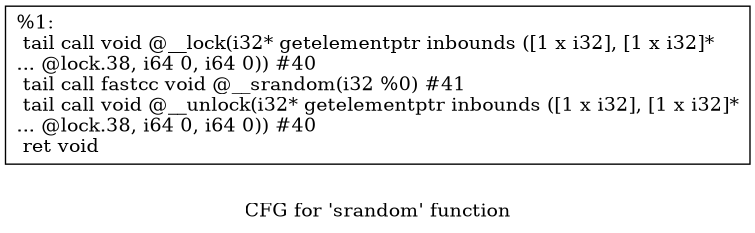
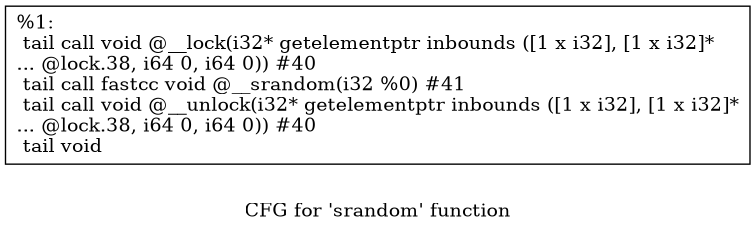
node "%1:": text "ret void" -> "tail void"
